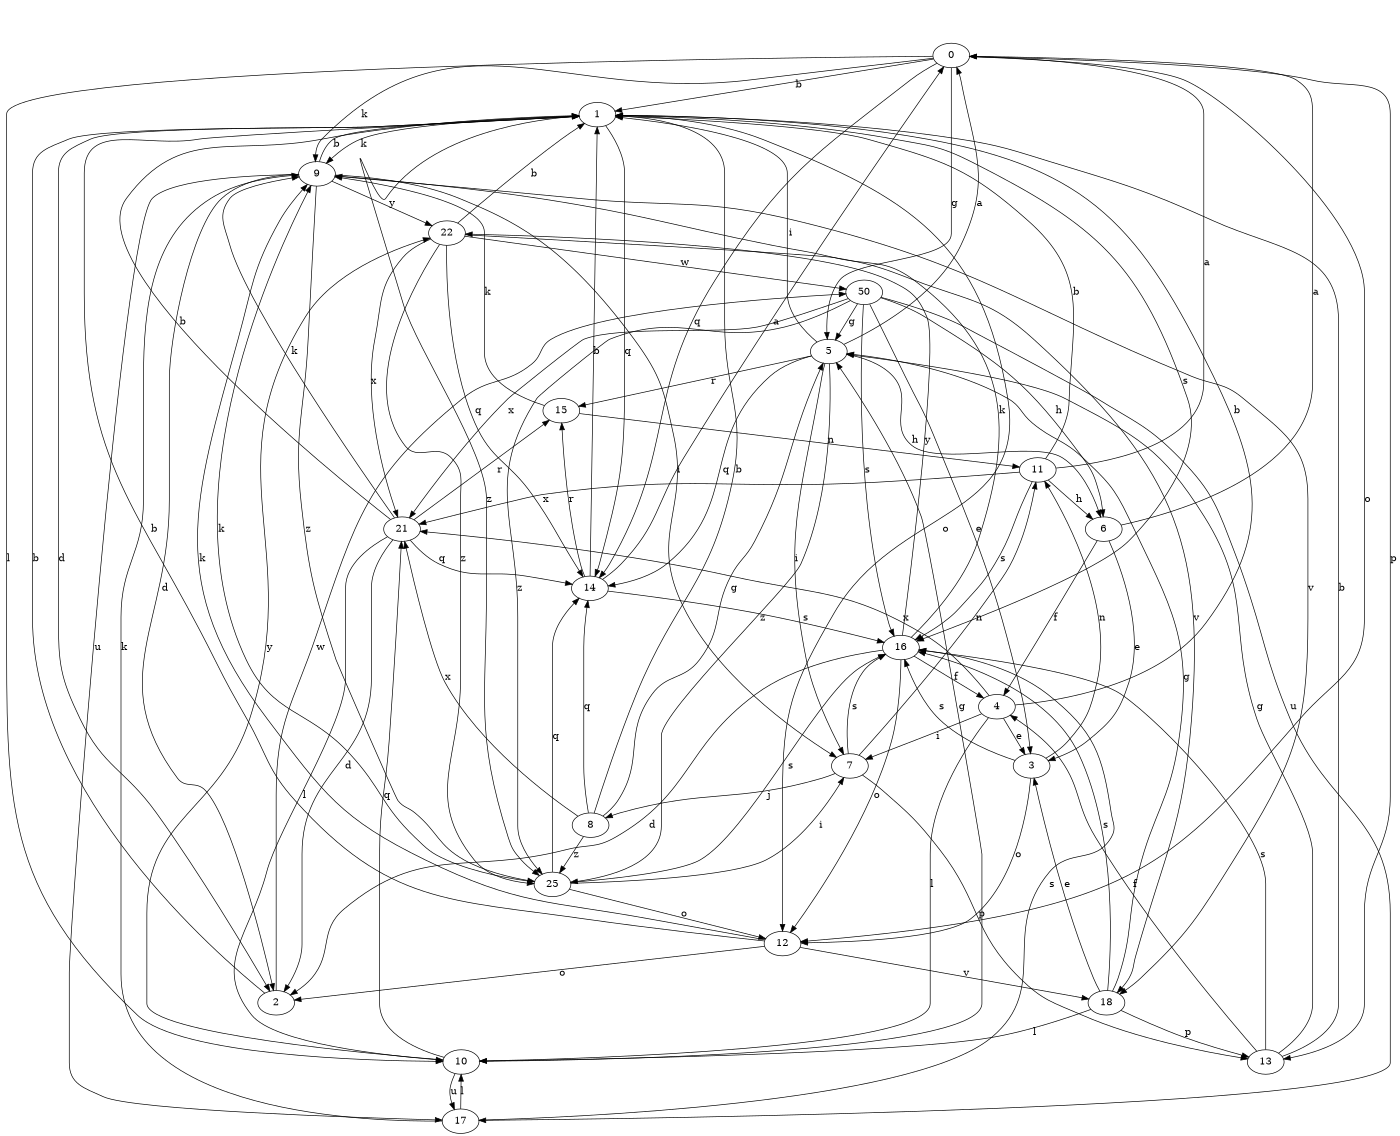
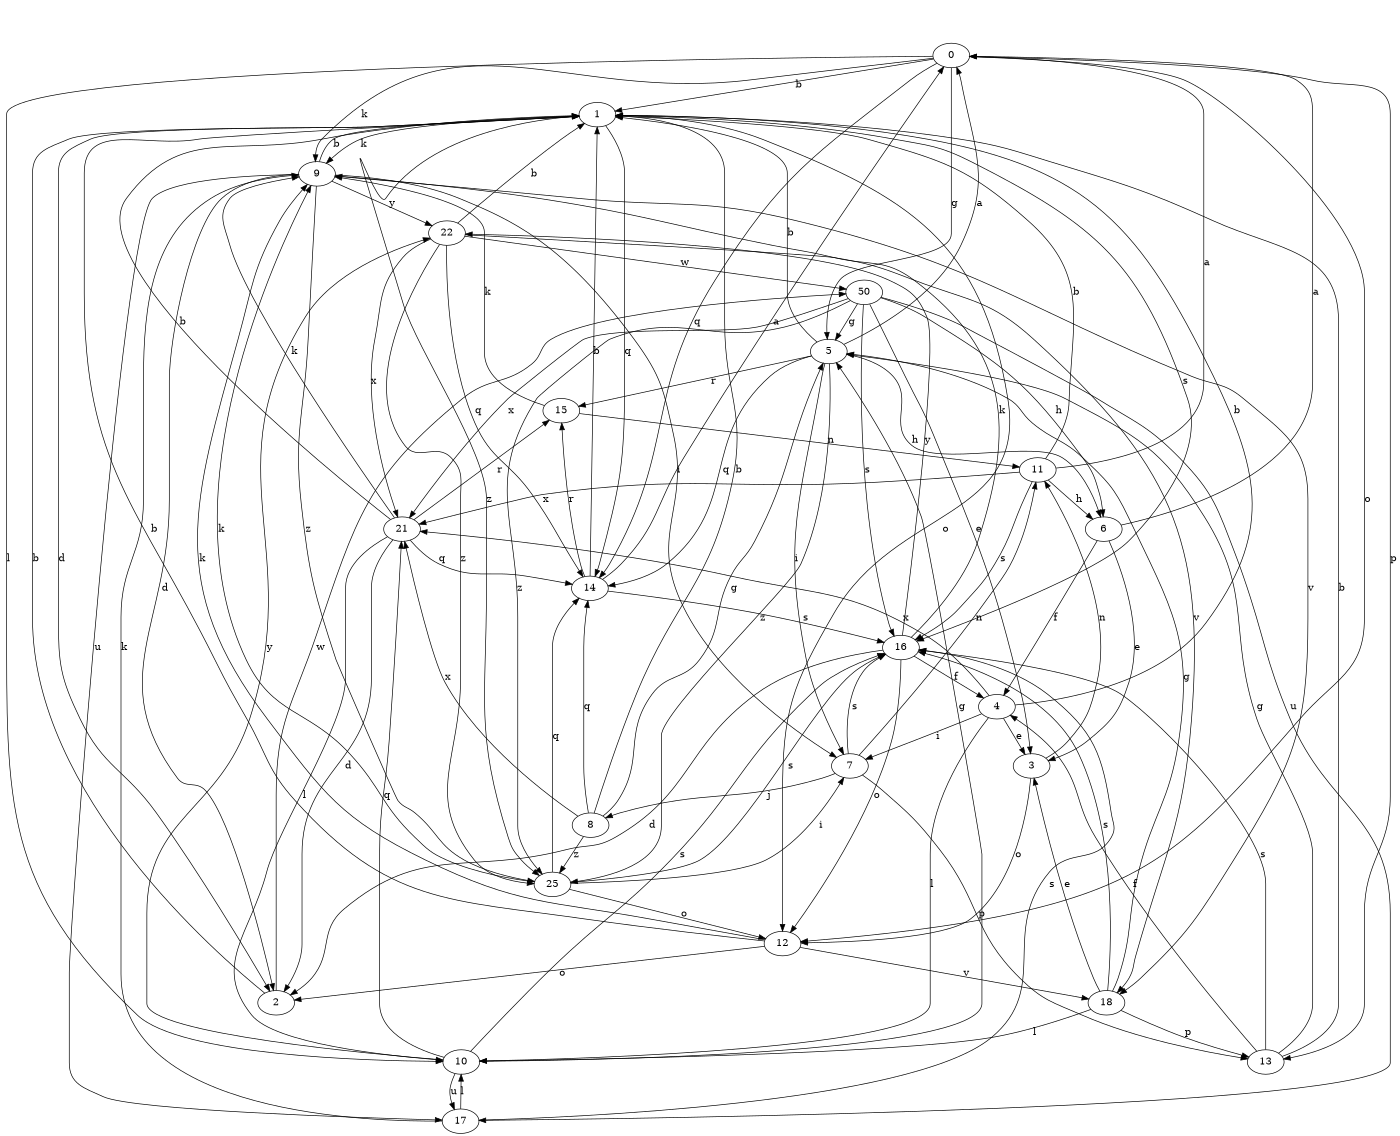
edge "5" -> "1": label "i" -> "b"
edge "3" -> "16": now "10" -> "16"
